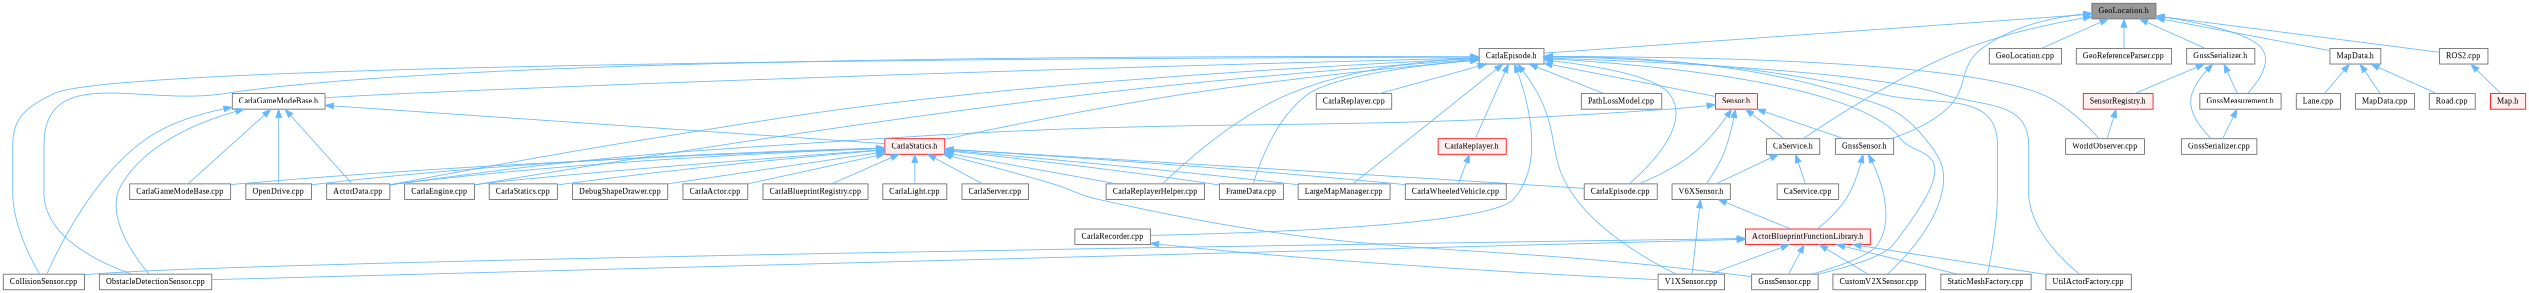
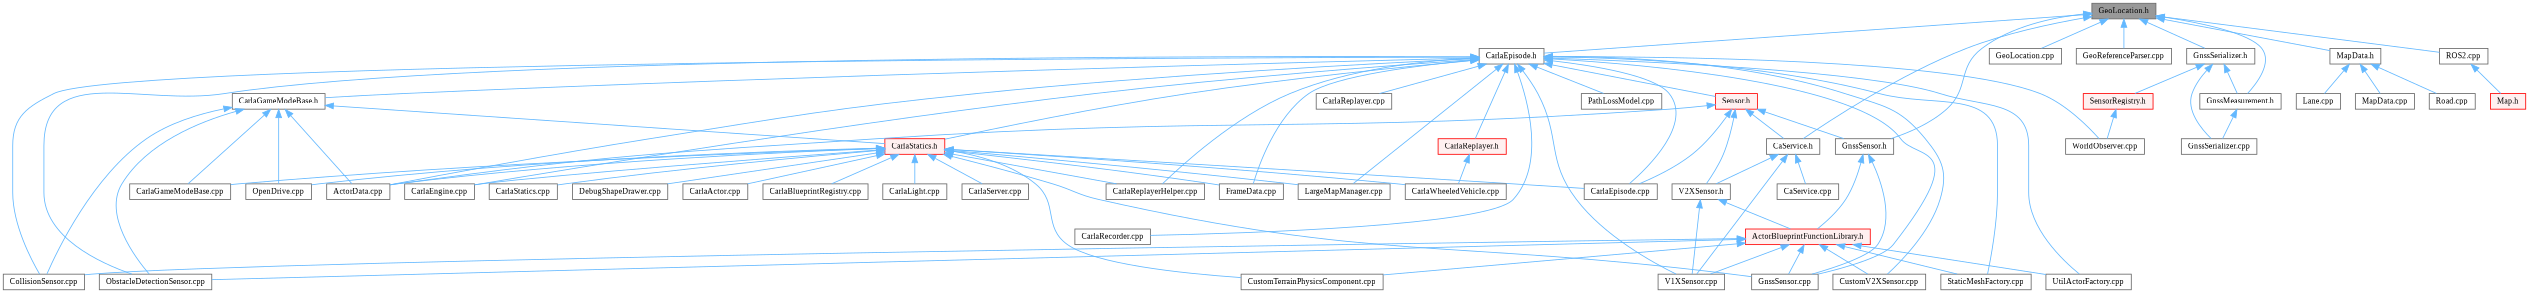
node "V6XSensor.h": label "V6XSensor.h" -> "V2XSensor.h"
edge "V1XSensor.cpp" -> "CarlaRecorder.cpp": now "V1XSensor.cpp" -> "CaService.h"
node "CustomTerrainPhysicsComponent.cpp": added
